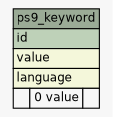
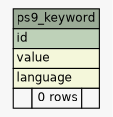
node "ps9_keyword": text "0 value" -> "0 rows"
